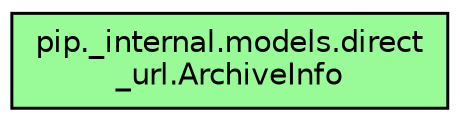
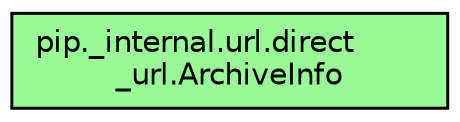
node "pip._internal.models.direct _url.ArchiveInfo": label "pip._internal.models.direct _url.ArchiveInfo" -> "pip._internal.url.direct _url.ArchiveInfo"
